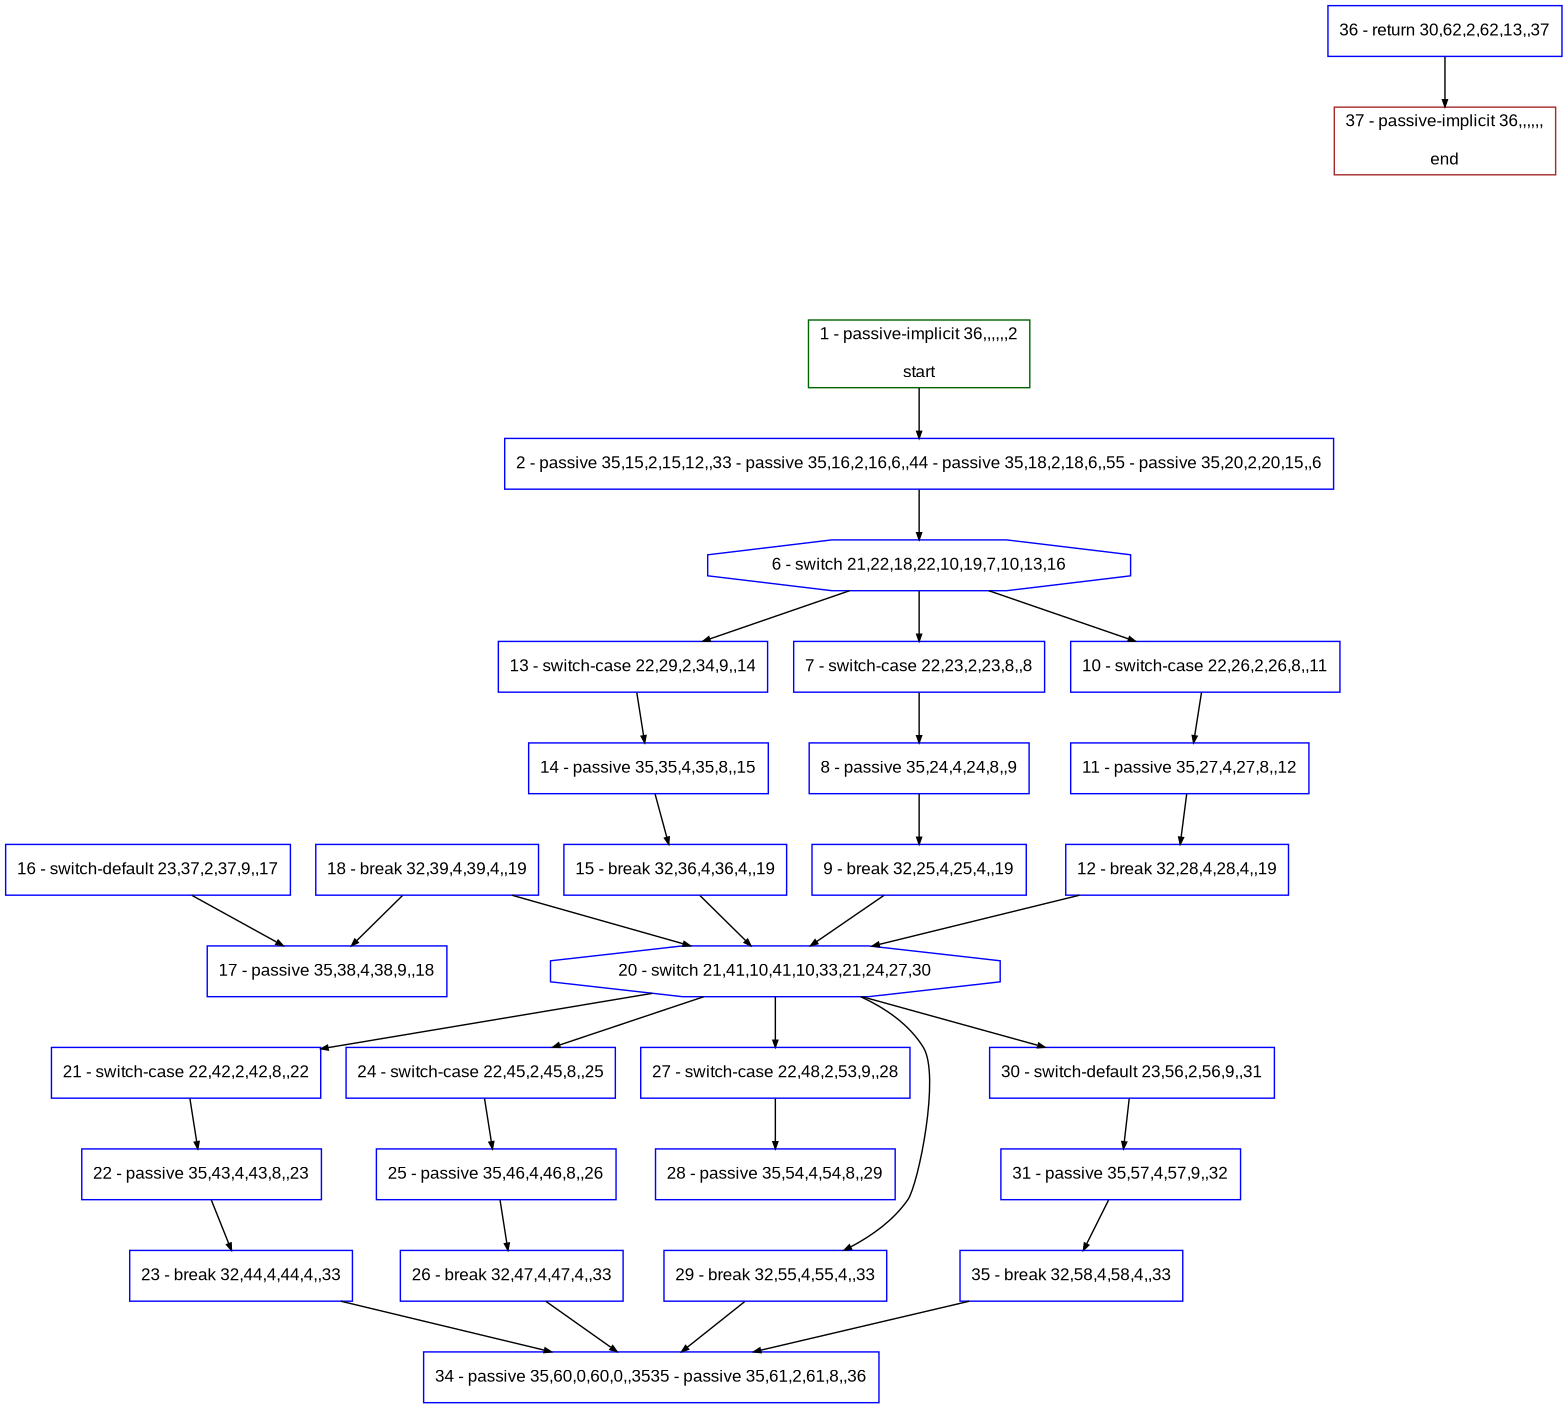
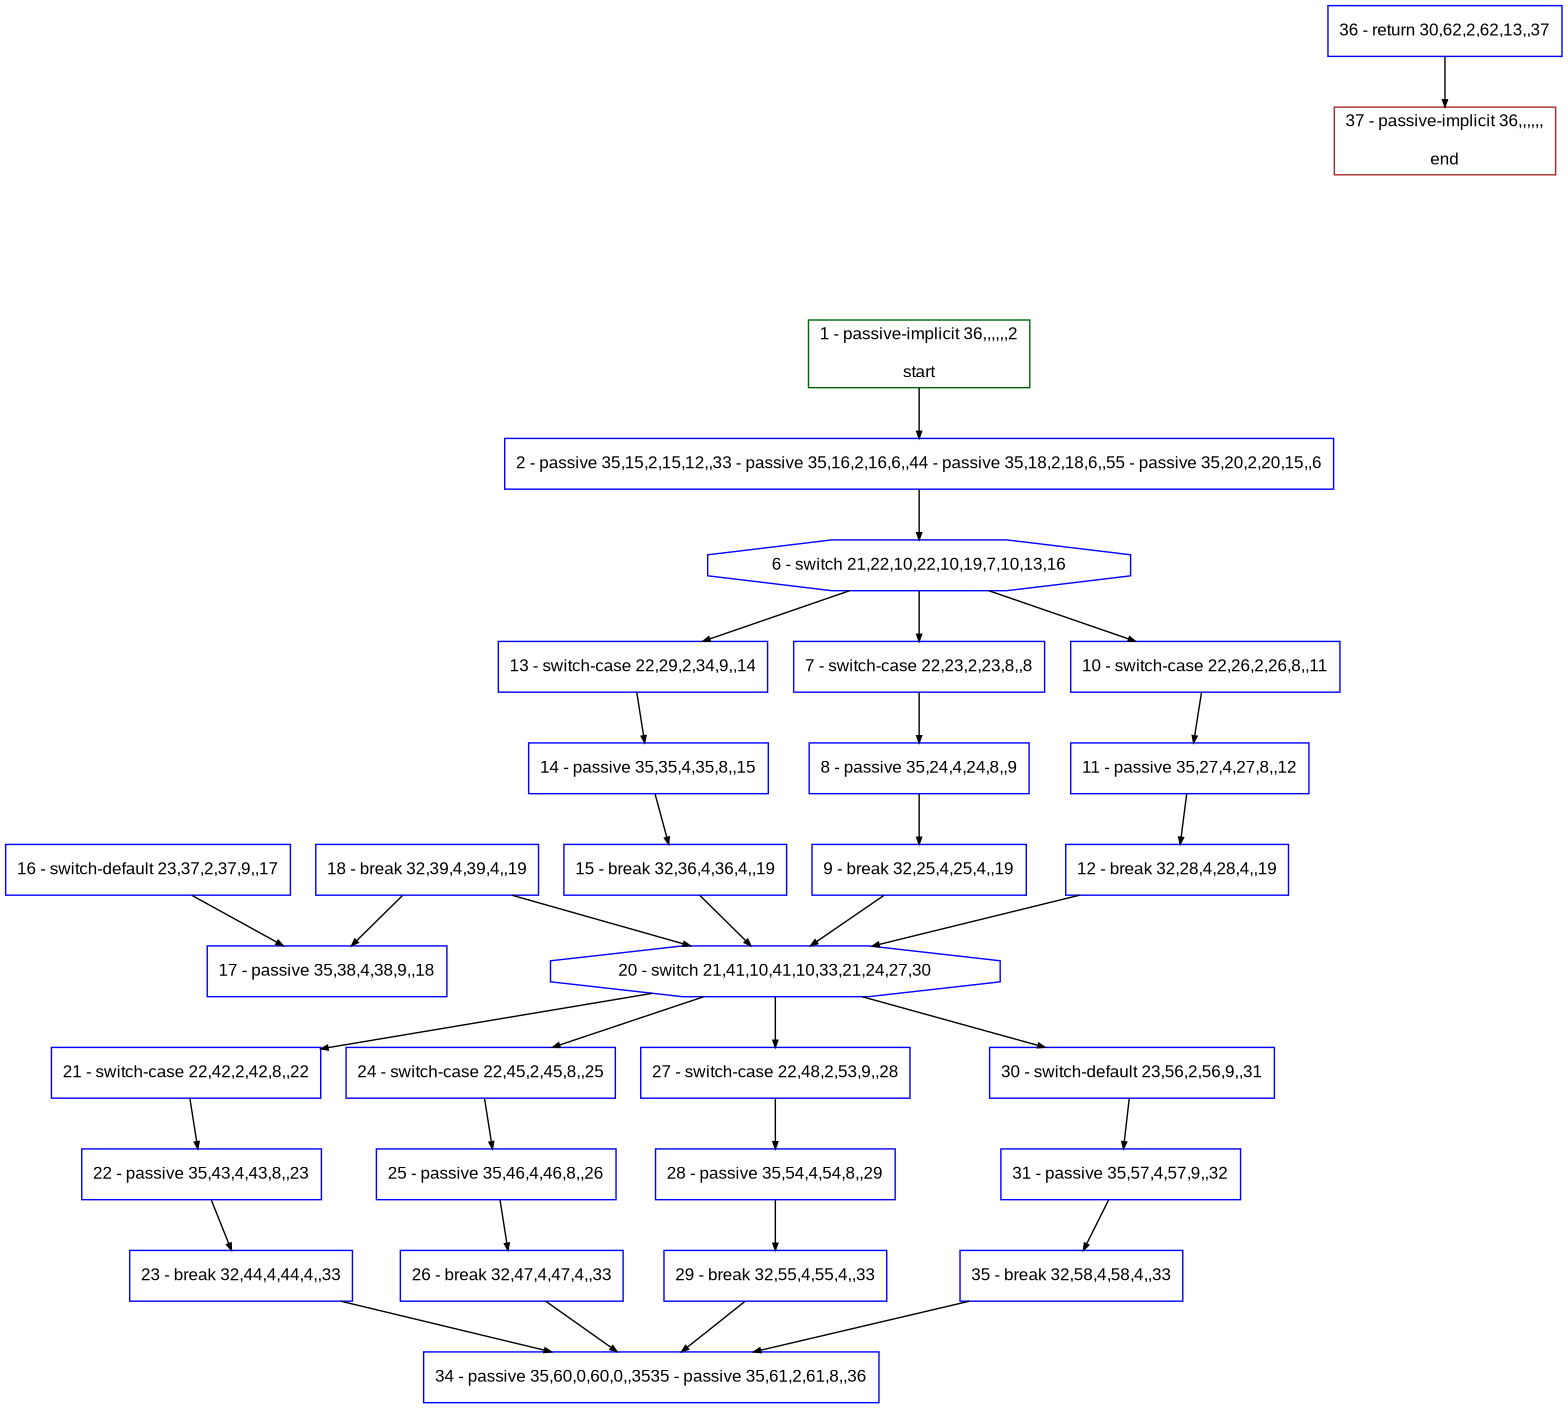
node "6 - switch 21,22,18,22,10,19,7,10,13,16": label "6 - switch 21,22,18,22,10,19,7,10,13,16" -> "6 - switch 21,22,10,22,10,19,7,10,13,16"
edge "20 - switch 21,41,10,41,10,33,21,24,27,30" -> "29 - break 32,55,4,55,4,,33": now "28 - passive 35,54,4,54,8,,29" -> "29 - break 32,55,4,55,4,,33"
